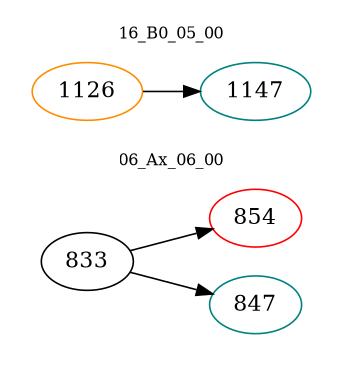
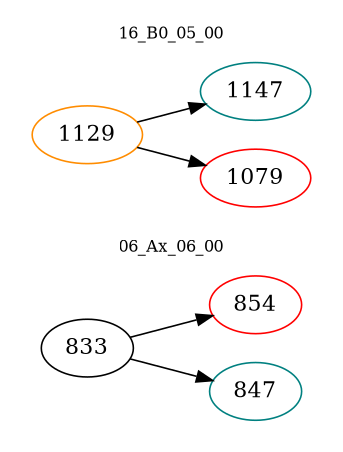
node "1126": label "1126" -> "1129"
node "1079": added
